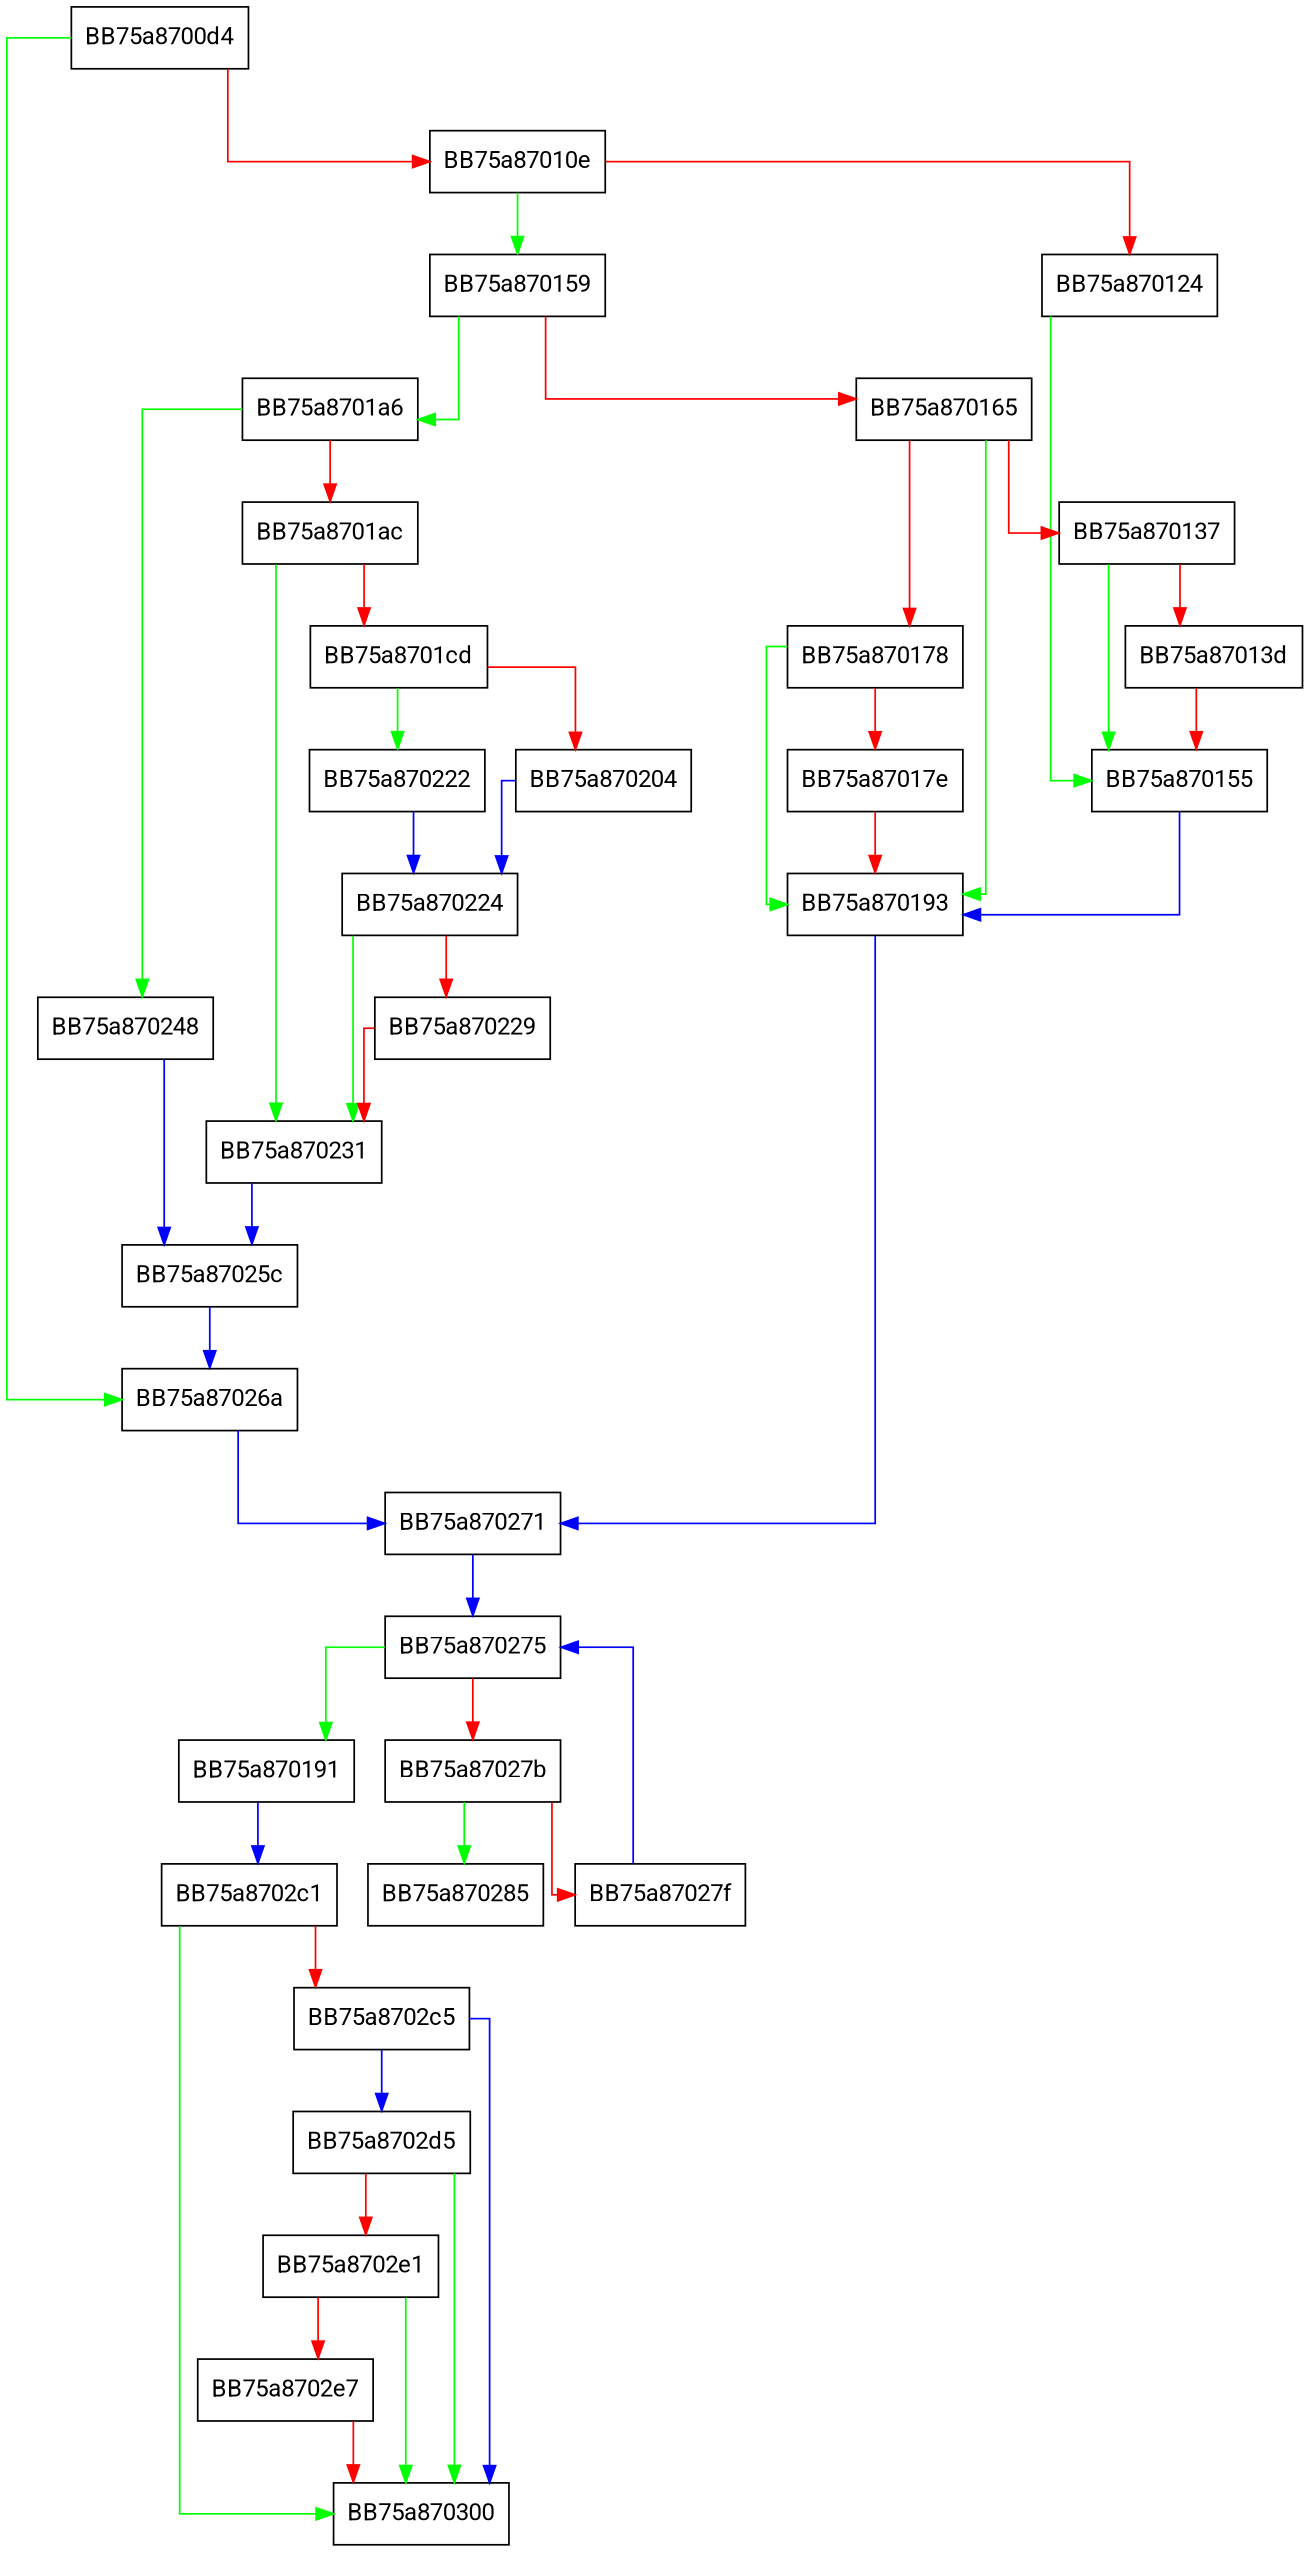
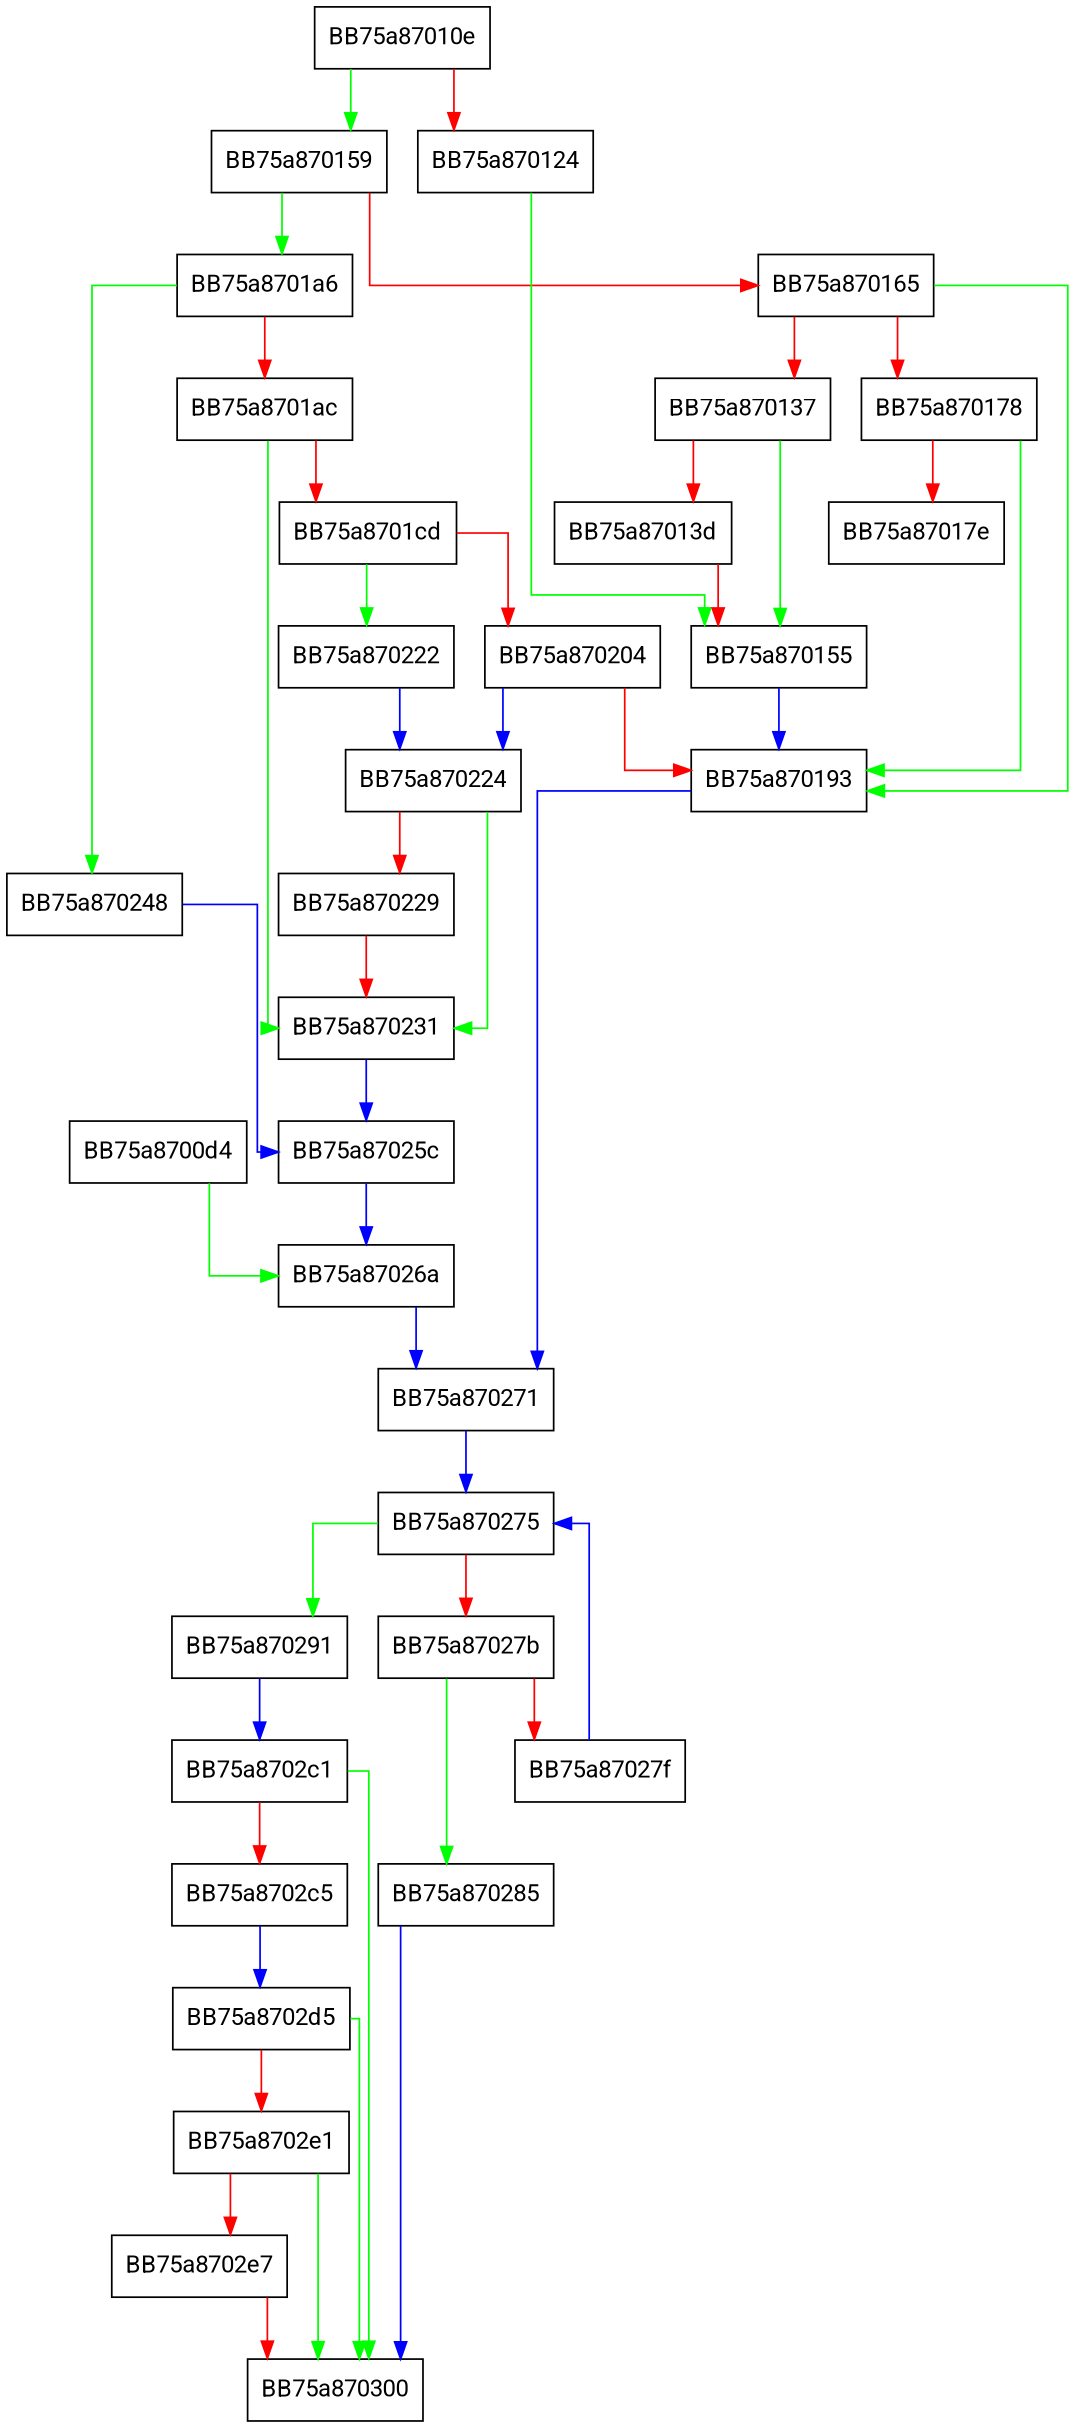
edge "BB75a8700d4" -> "BB75a87010e": removed
edge "BB75a87017e" -> "BB75a870193": now "BB75a870204" -> "BB75a870193"
node "BB75a870191": label "BB75a870191" -> "BB75a870291"
edge "BB75a8702c5" -> "BB75a870300": now "BB75a870285" -> "BB75a870300"
